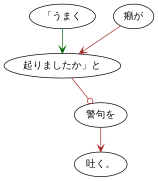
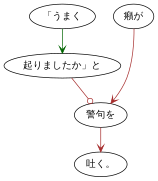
edge "癪が" -> "起りましたか」と": now "癪が" -> "警句を"
